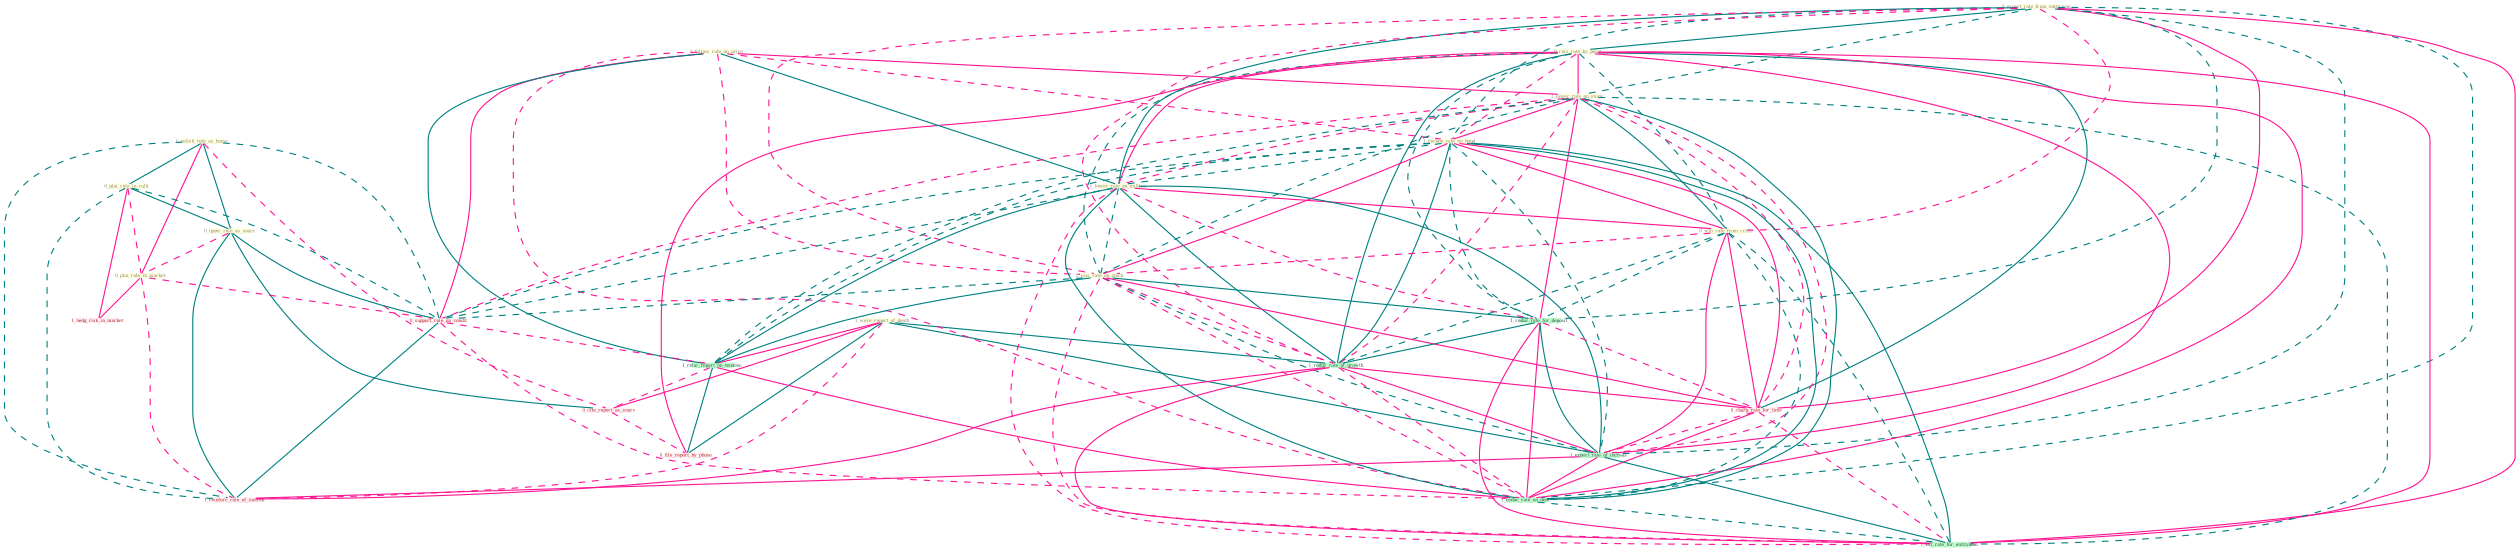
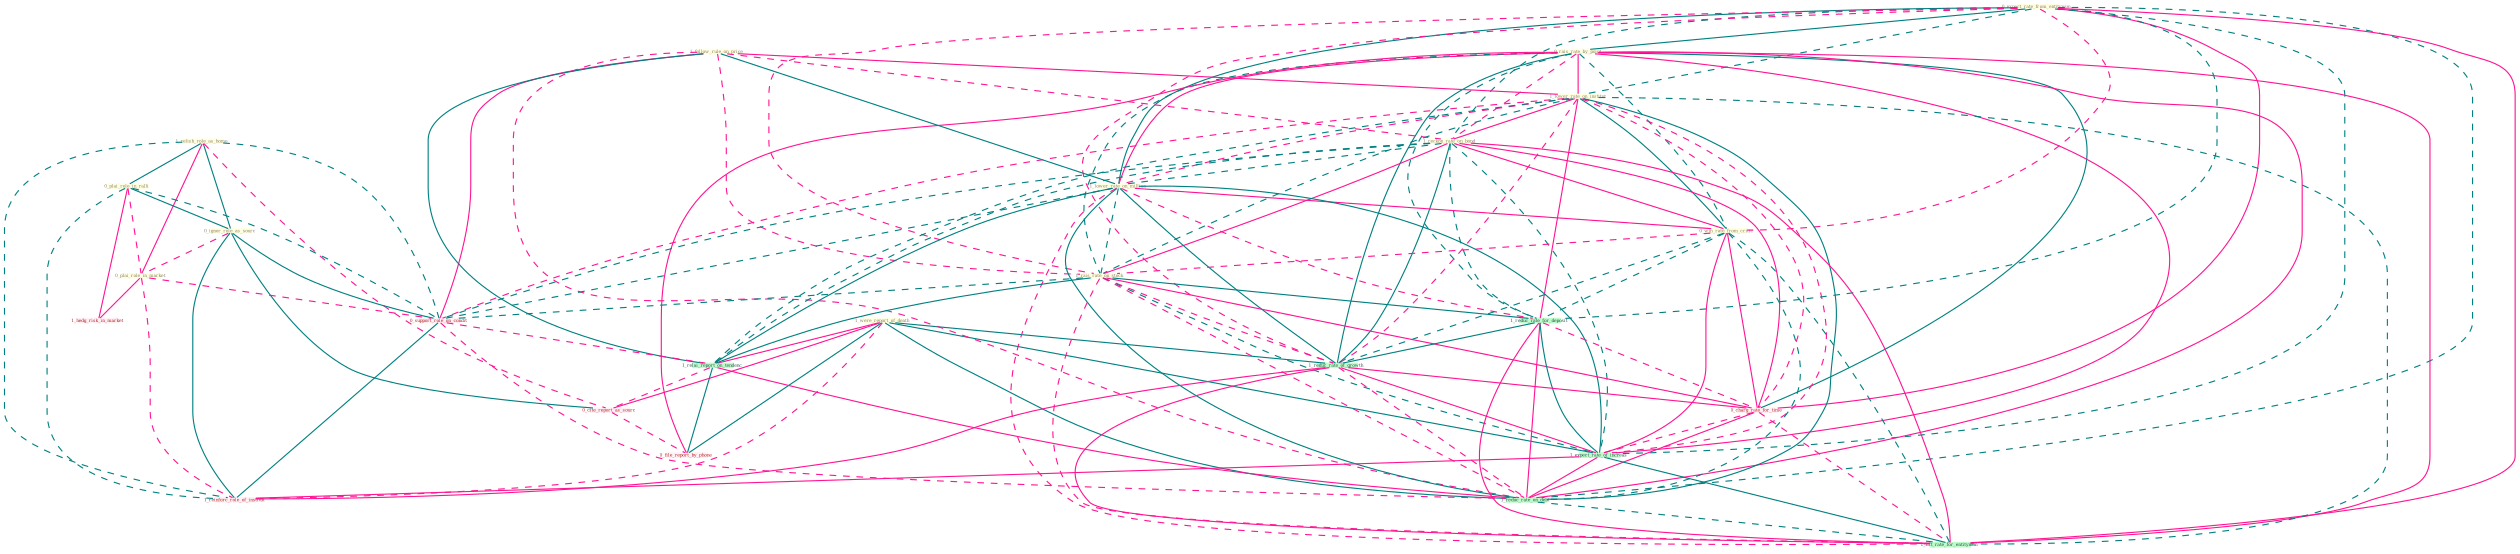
node "1_lower_rate_on_stock": label "1_lower_rate_on_stock" -> "1_lower_rate_on_institut"
edge "1_reckon_rate_on_bond" -- "1_lift_rate_for_entitynam": color teal -> deeppink
edge "1_reckon_rate_on_bond" -- "1_reduc_rate_on_debt": now "1_were_report_of_death" -- "1_reduc_rate_on_debt"
